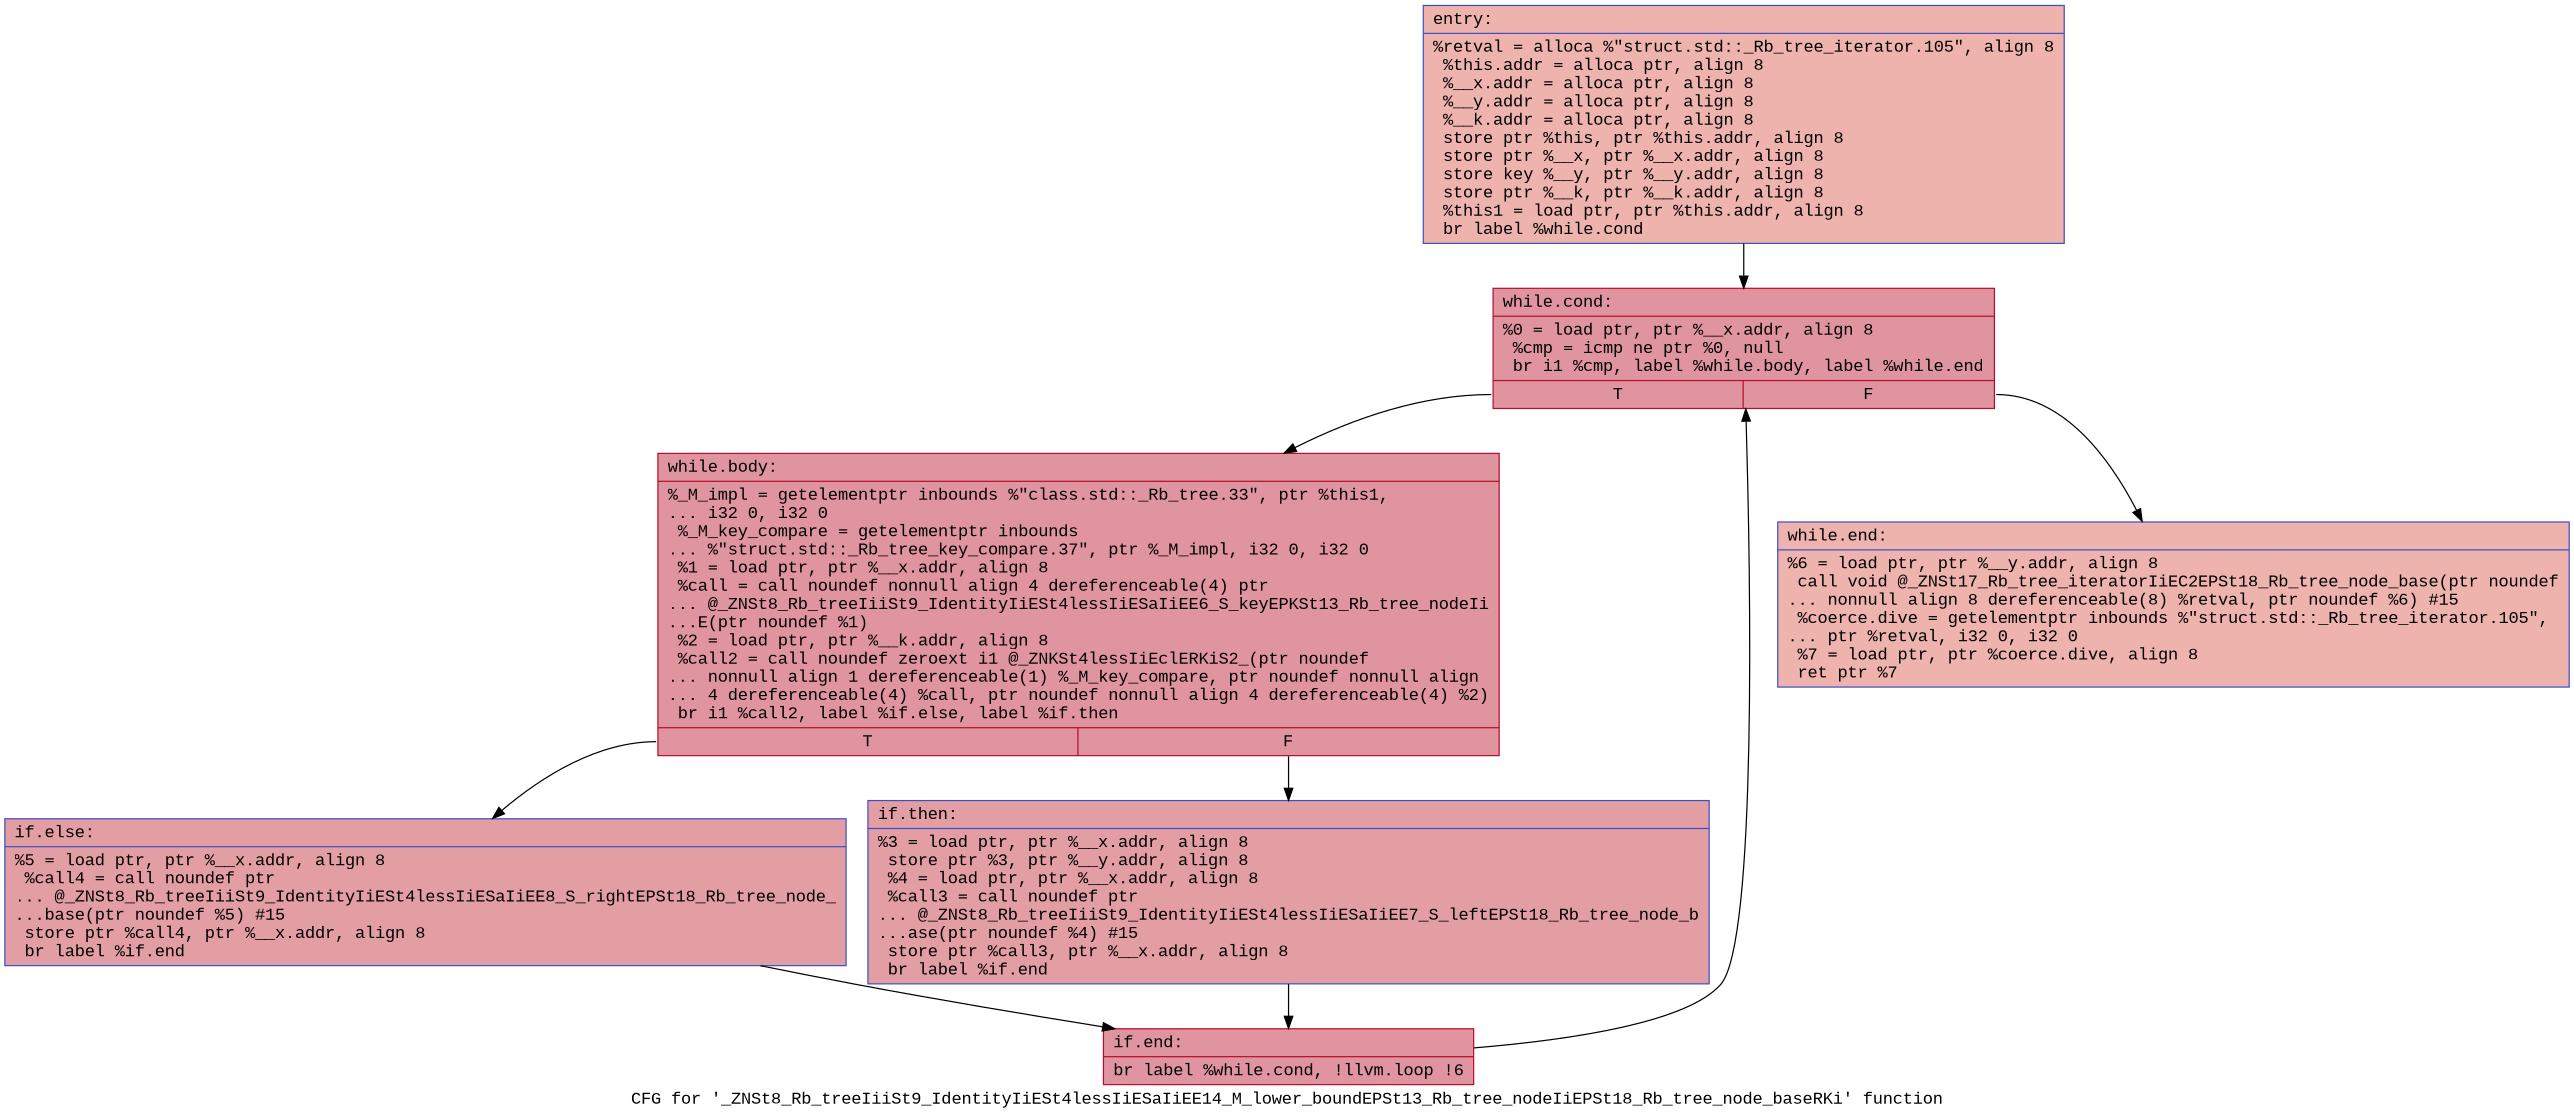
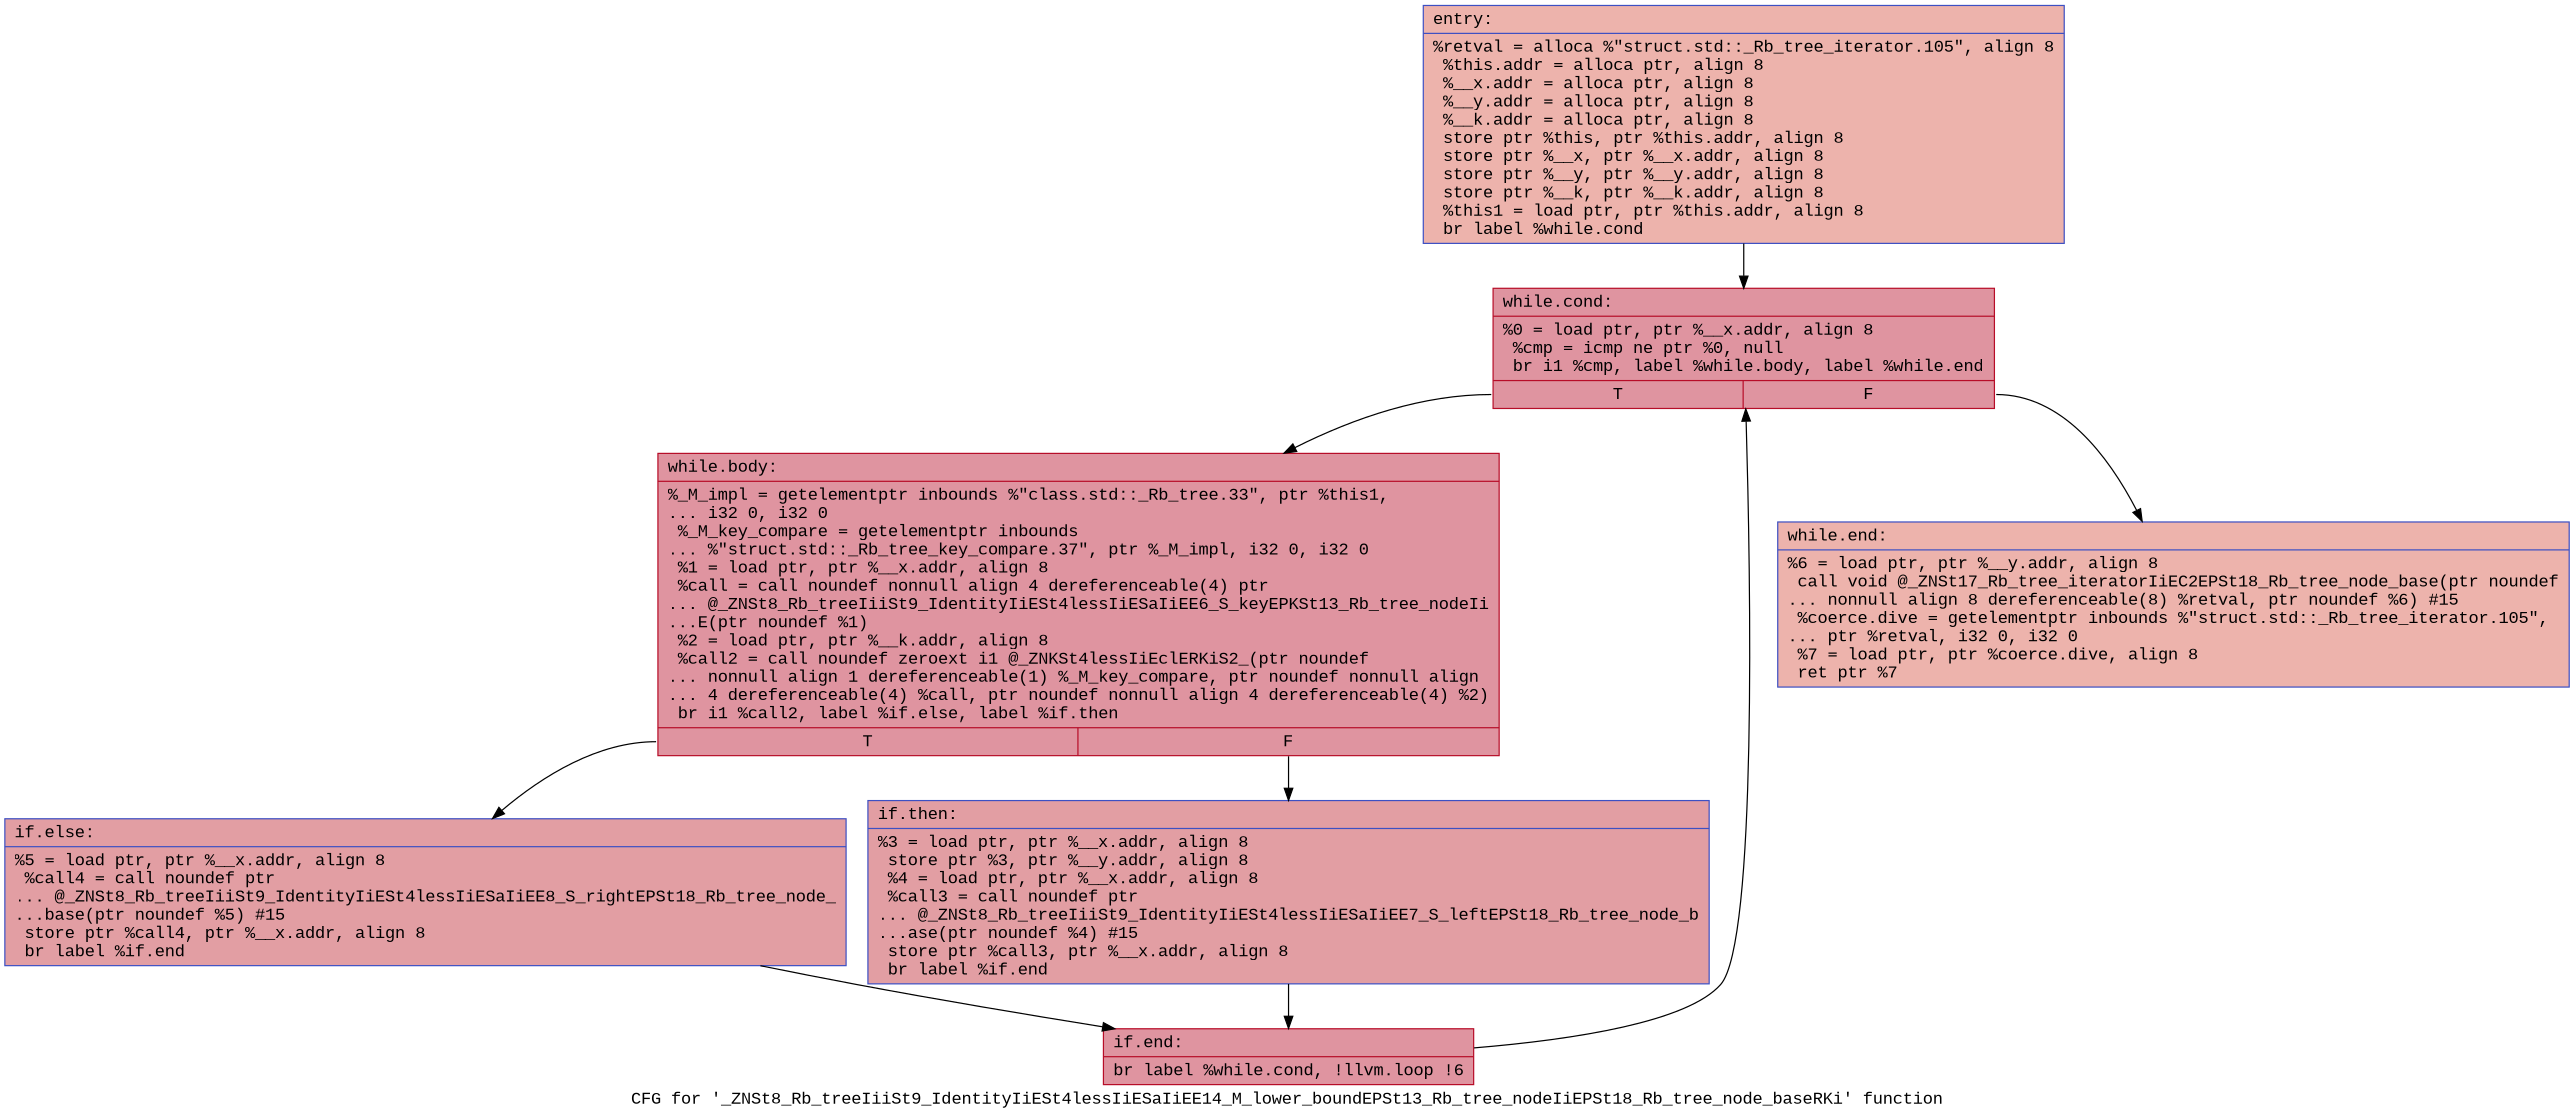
node "entry:": text "store key %__y, ptr %__y.addr, align 8" -> "store ptr %__y, ptr %__y.addr, align 8"
